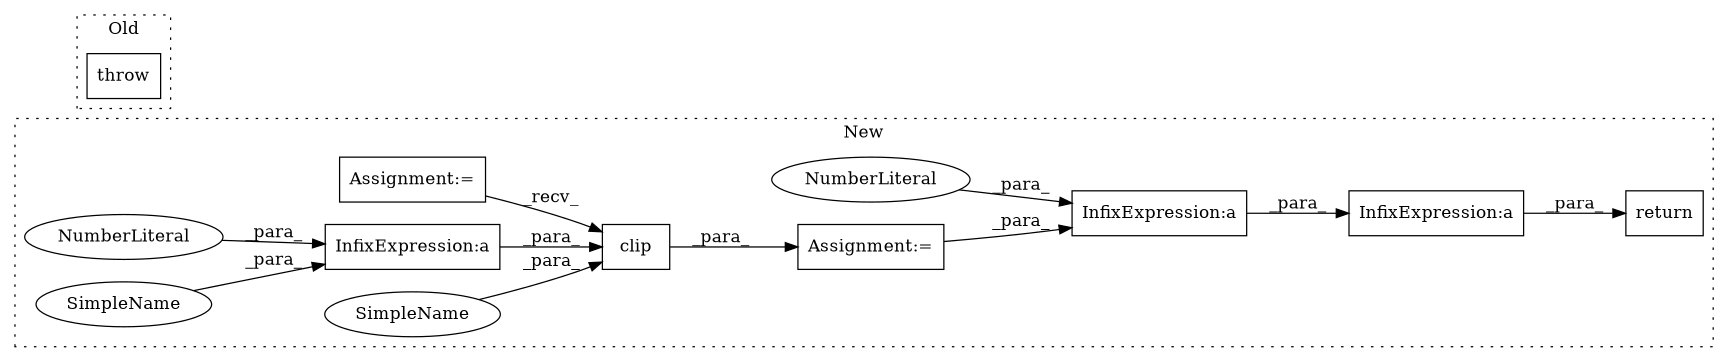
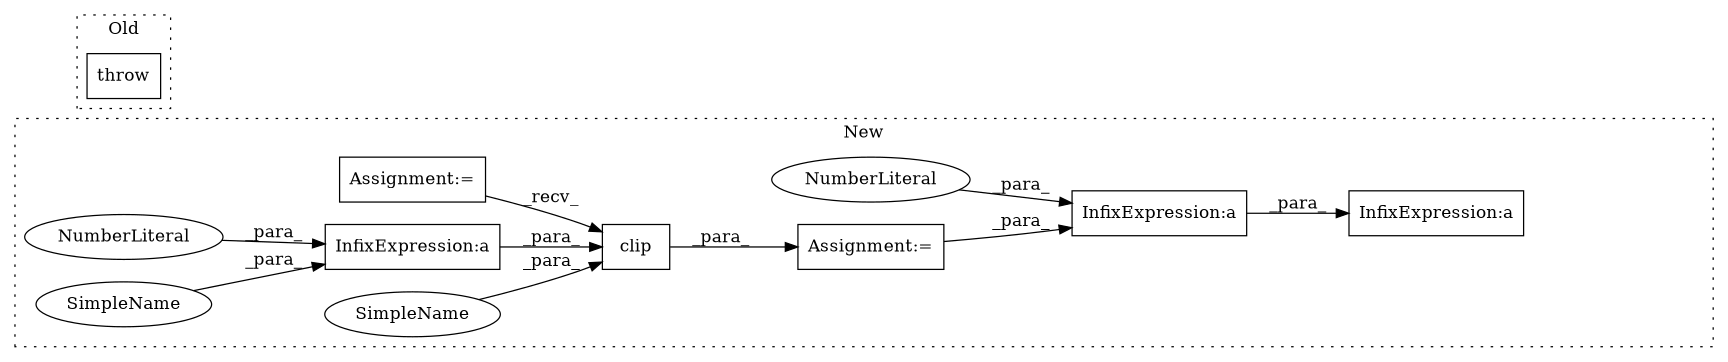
node "return": removed
